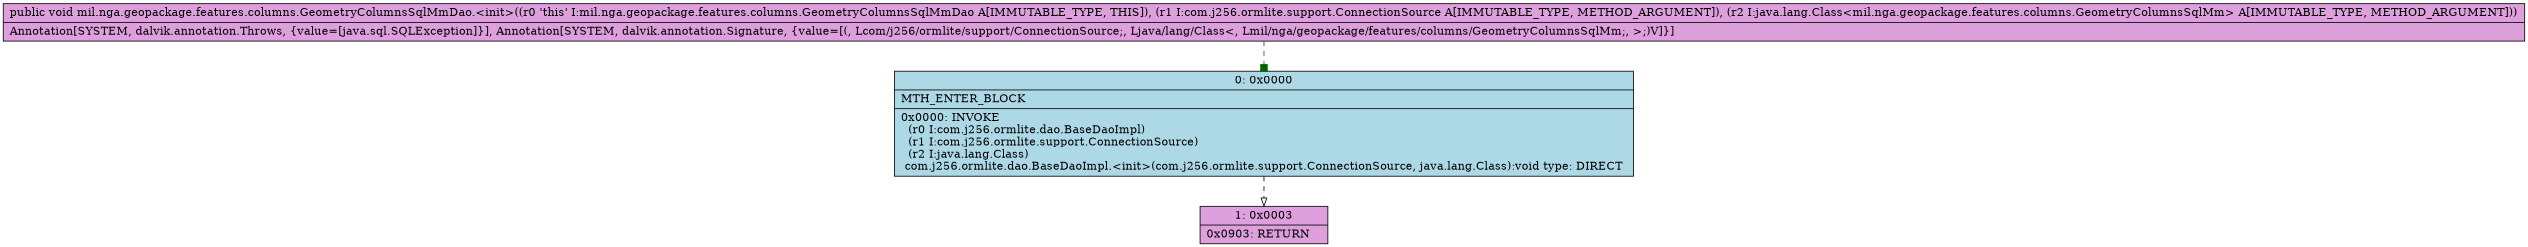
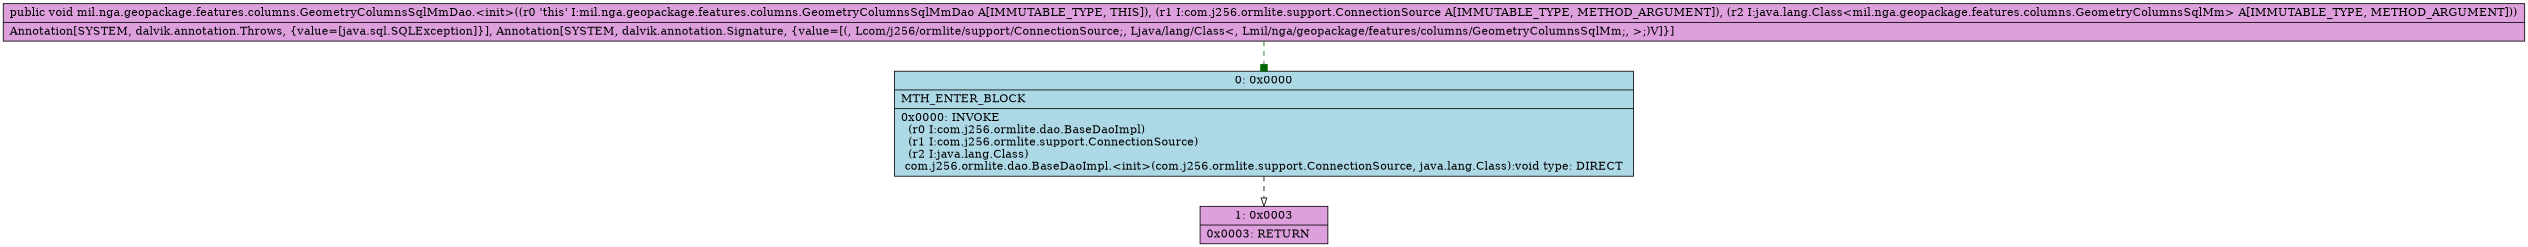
node "1: 0x0003": text "0x0903: RETURN" -> "0x0003: RETURN"
